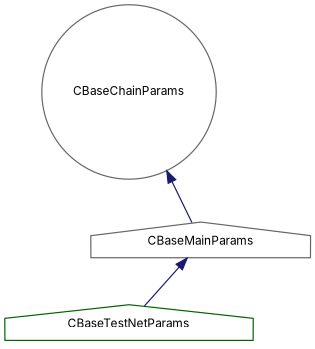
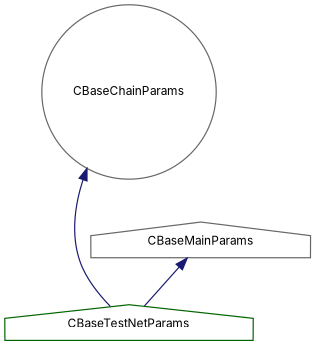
edge "CBaseMainParams" -> "CBaseChainParams": now "CBaseTestNetParams" -> "CBaseChainParams"
